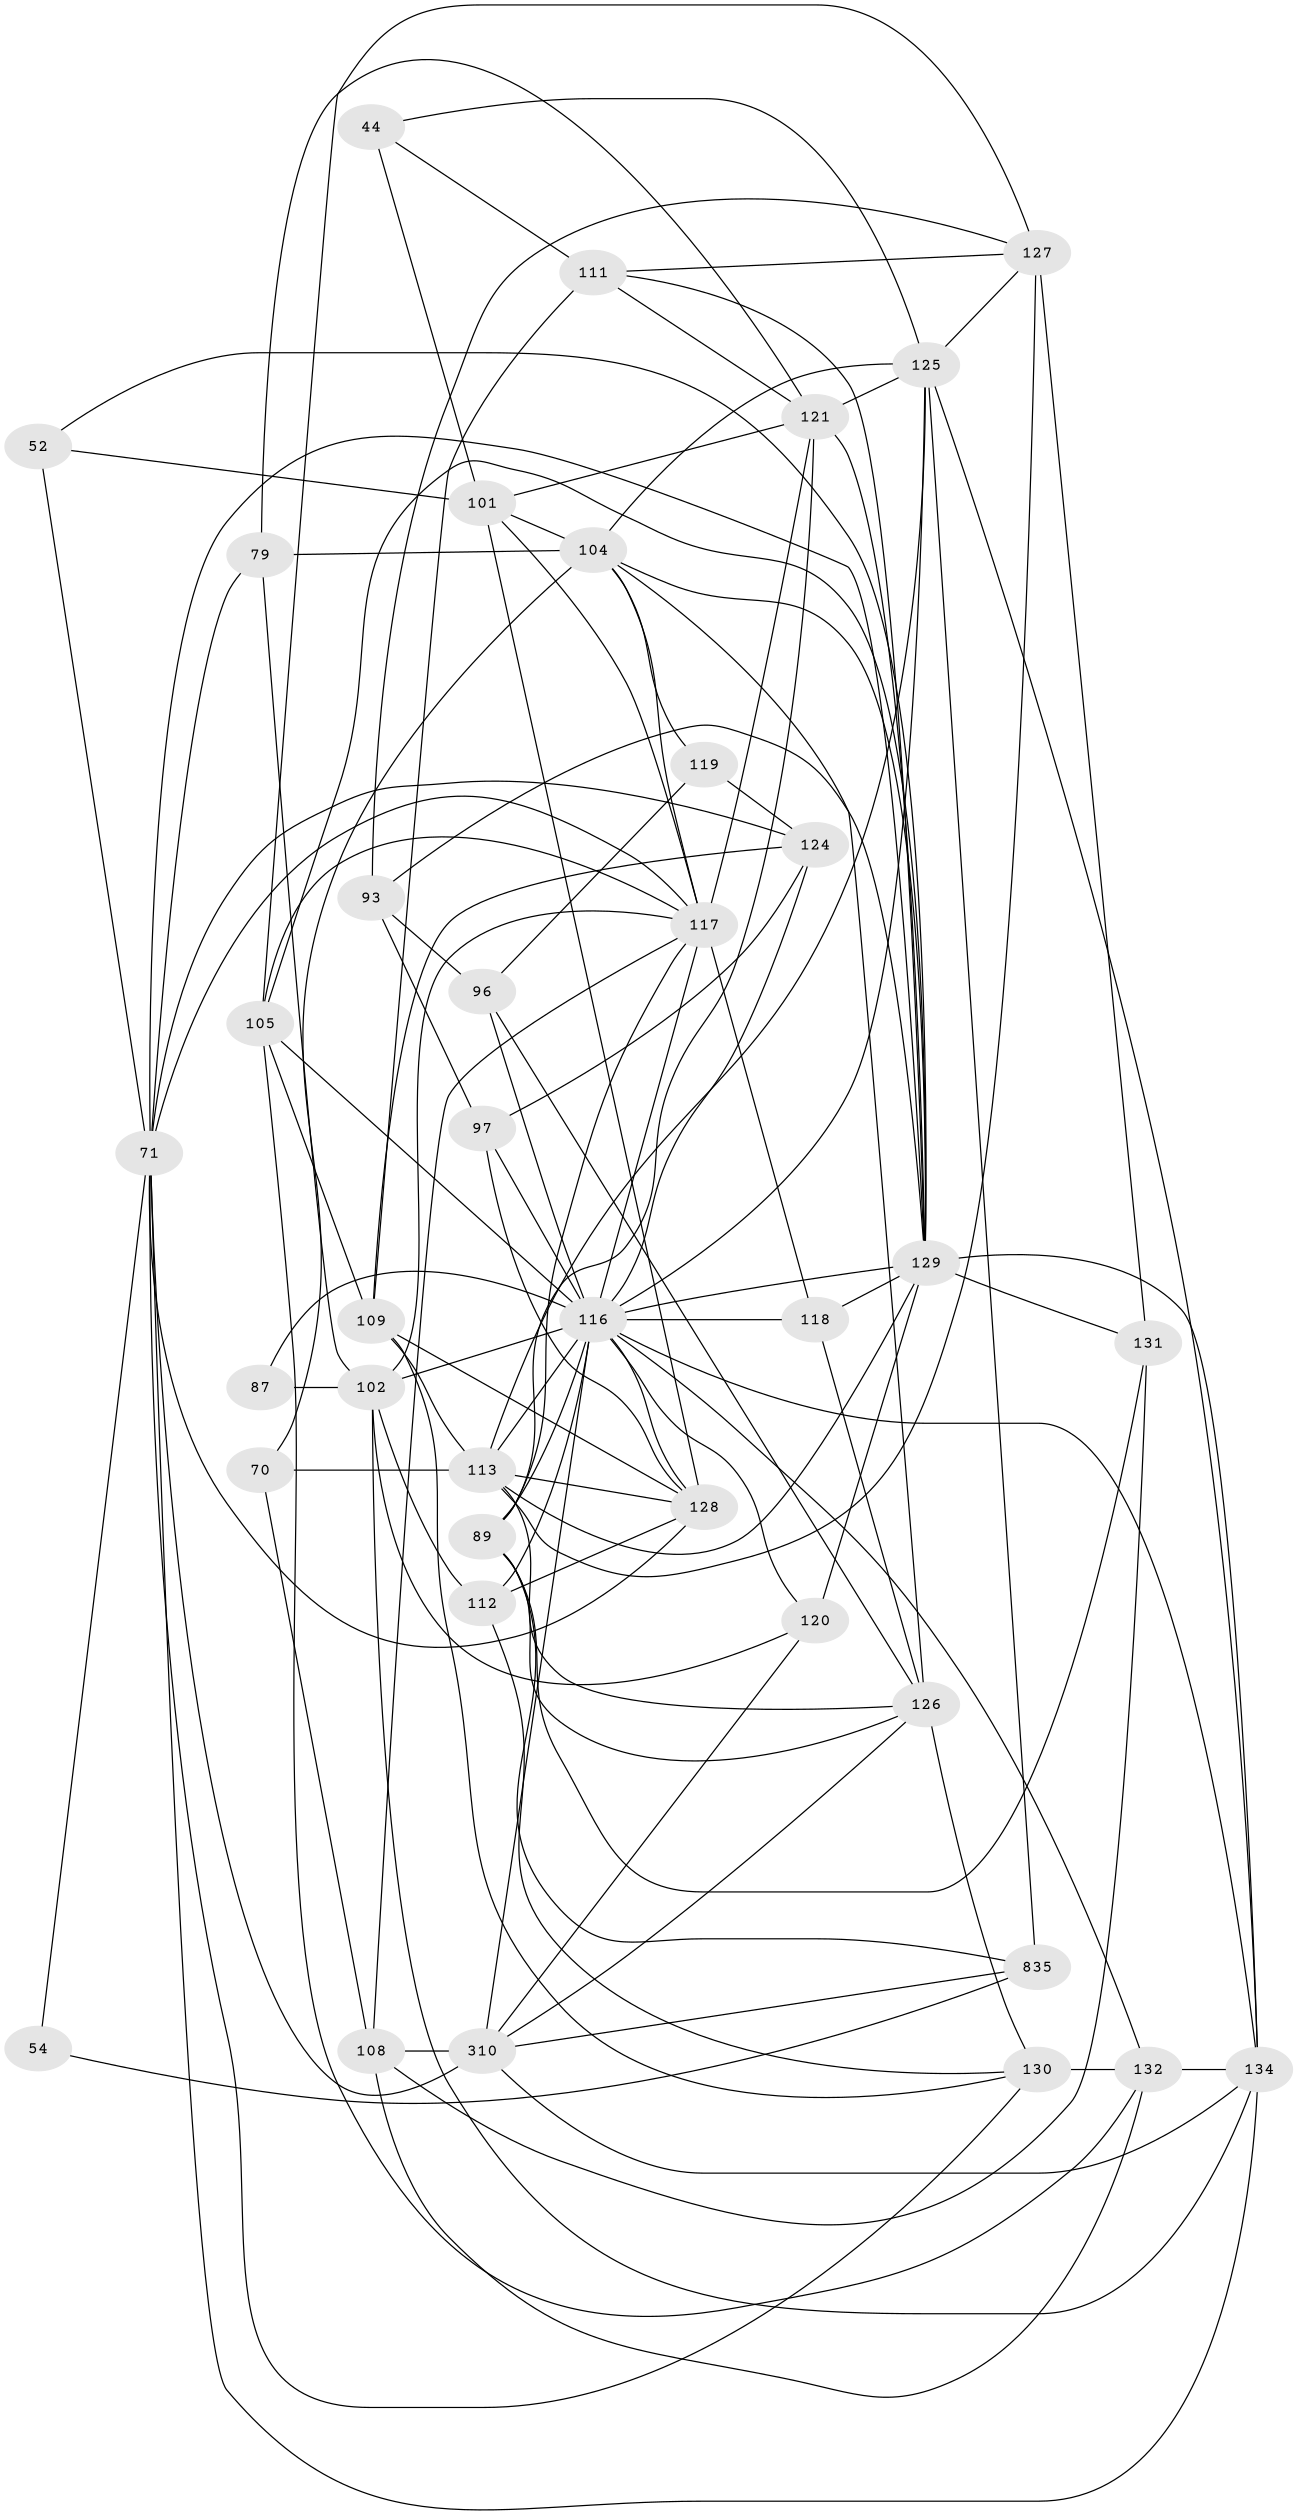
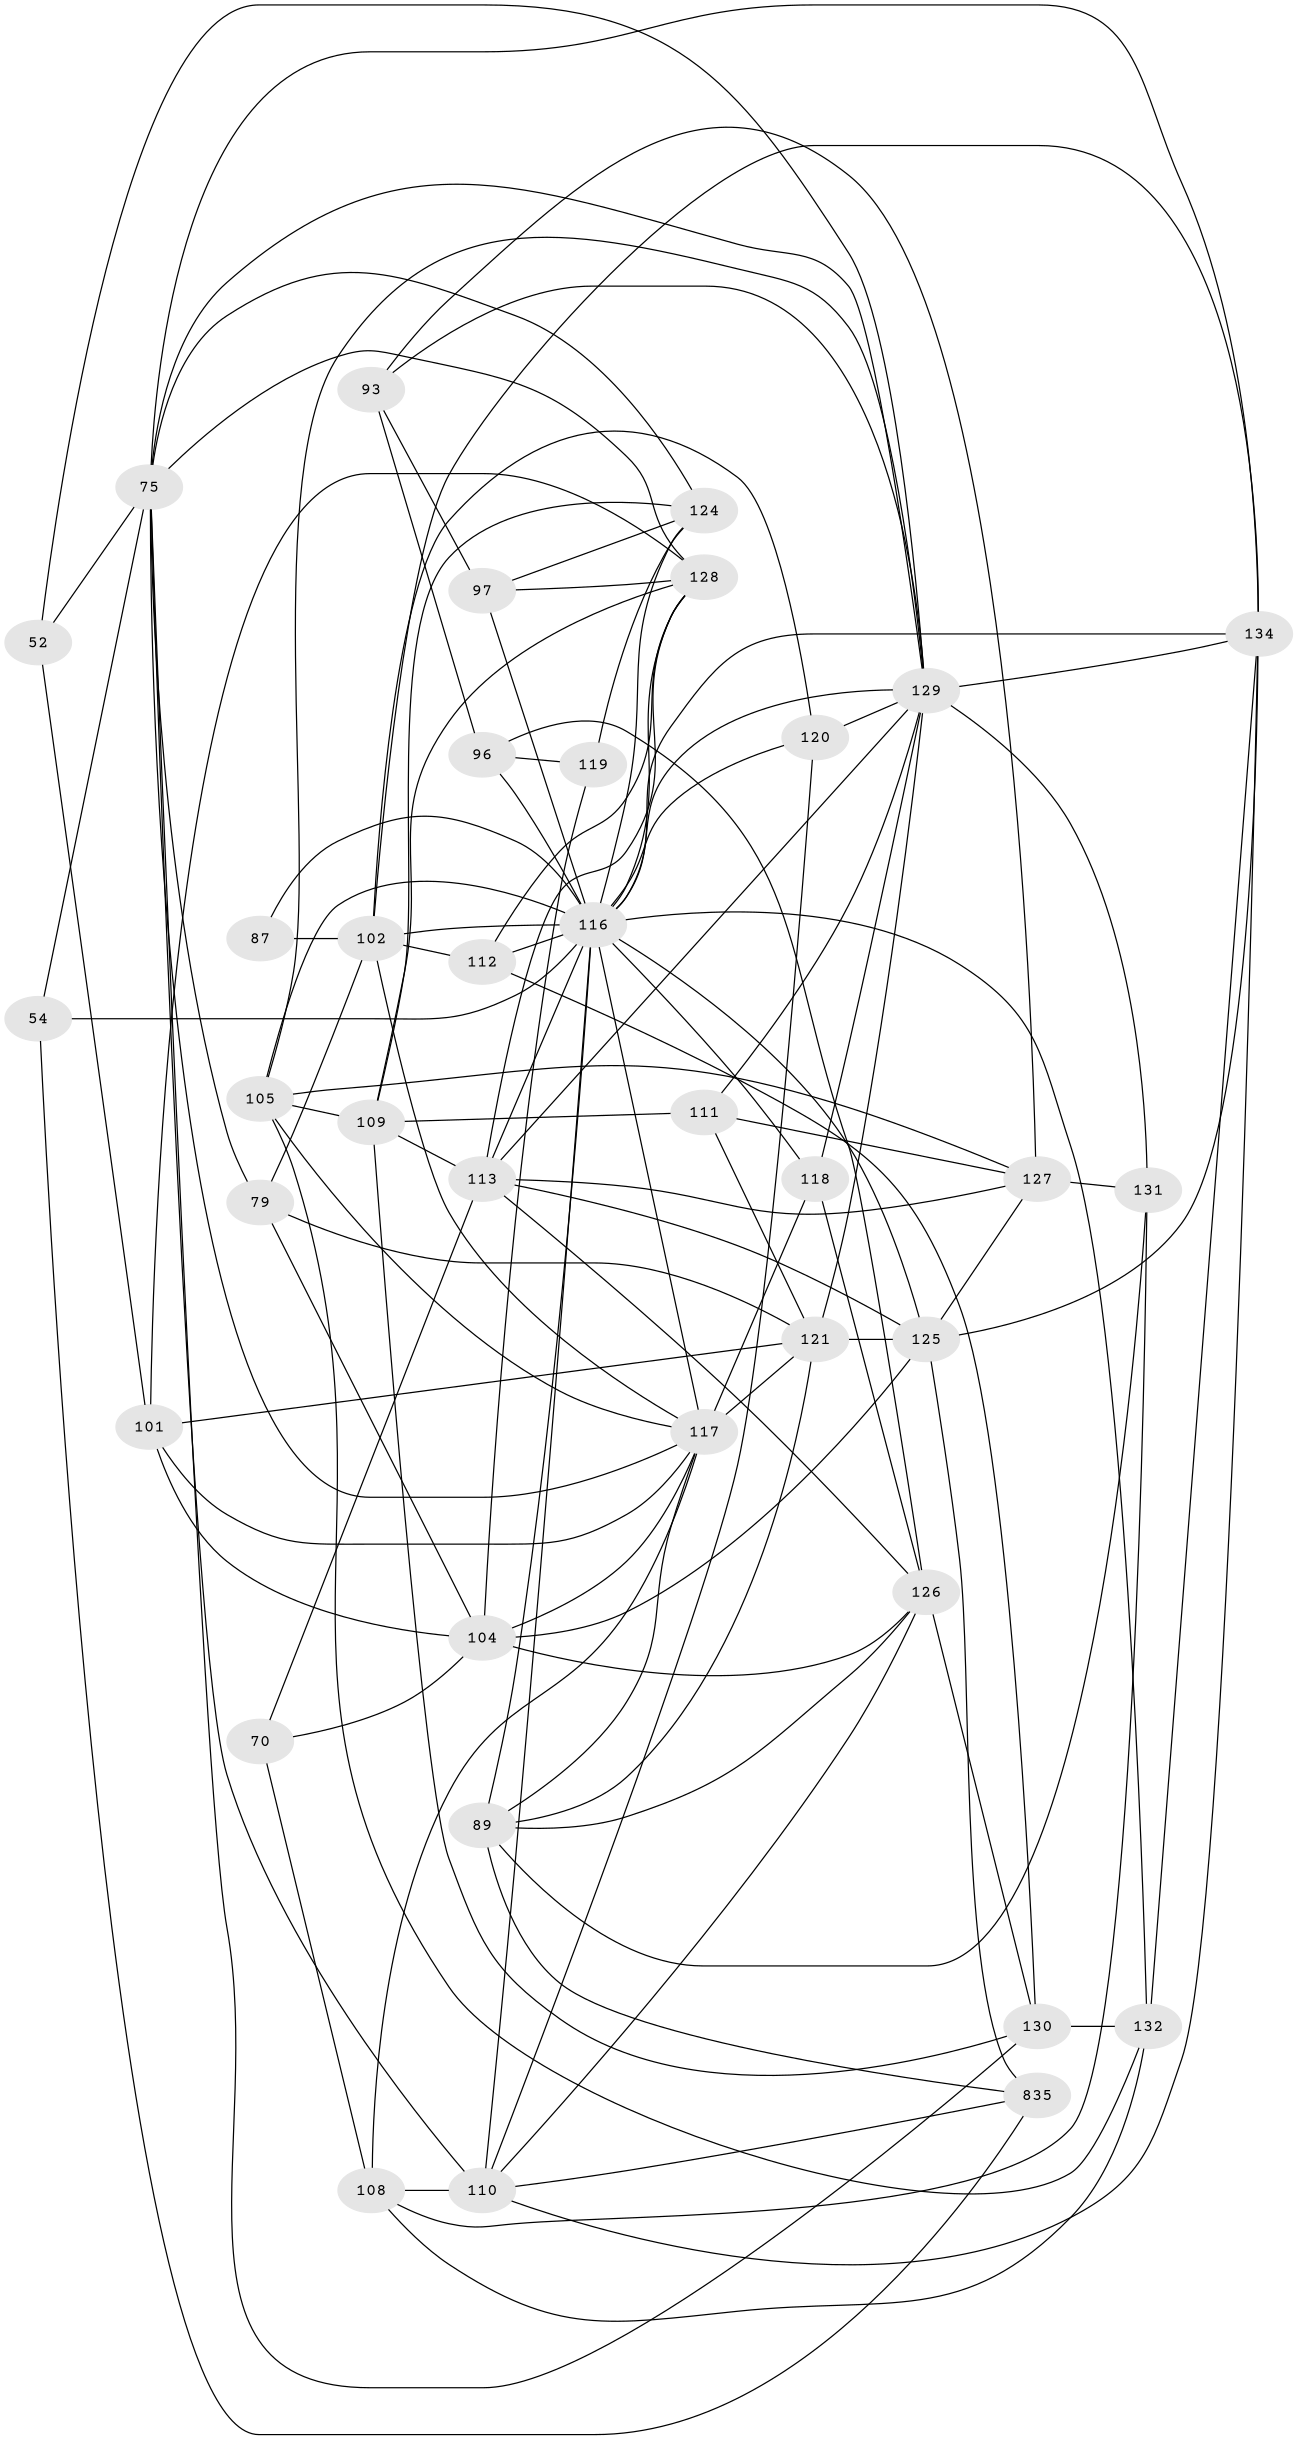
node "44": removed
edge "104" -- "129": removed
edge "116" -- "54": added
node "71": label "71" -> "75"
node "310": label "310" -> "110"
